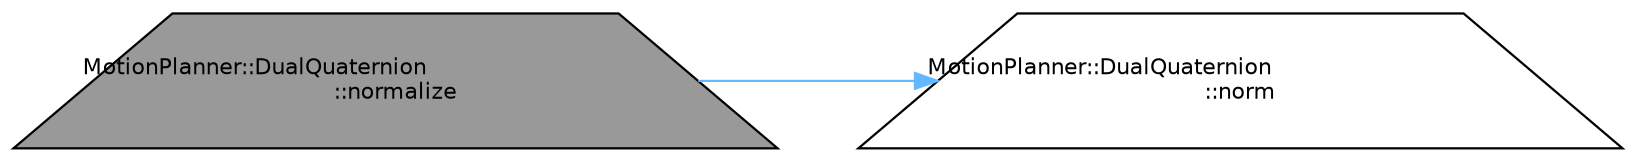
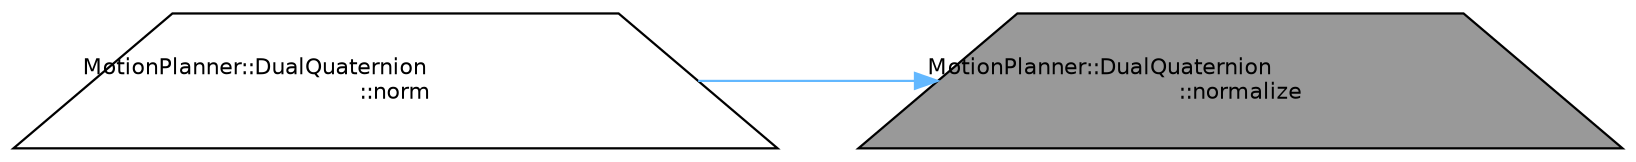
edge "MotionPlanner::DualQuaternion ::normalize" -> "MotionPlanner::DualQuaternion ::norm": reversed
